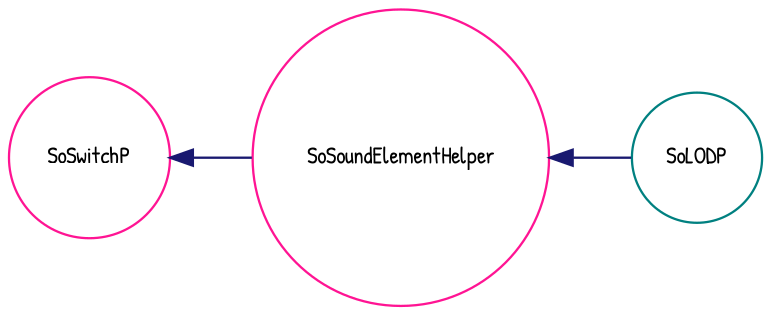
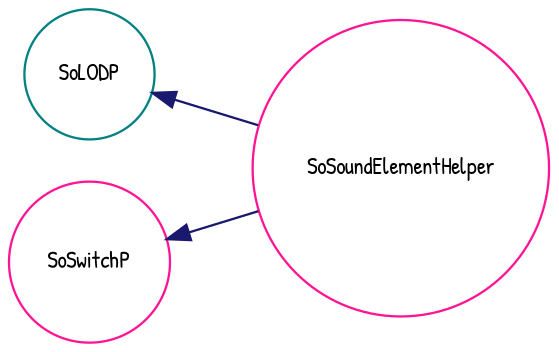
edge "SoLODP" -> "SoSoundElementHelper": reversed
